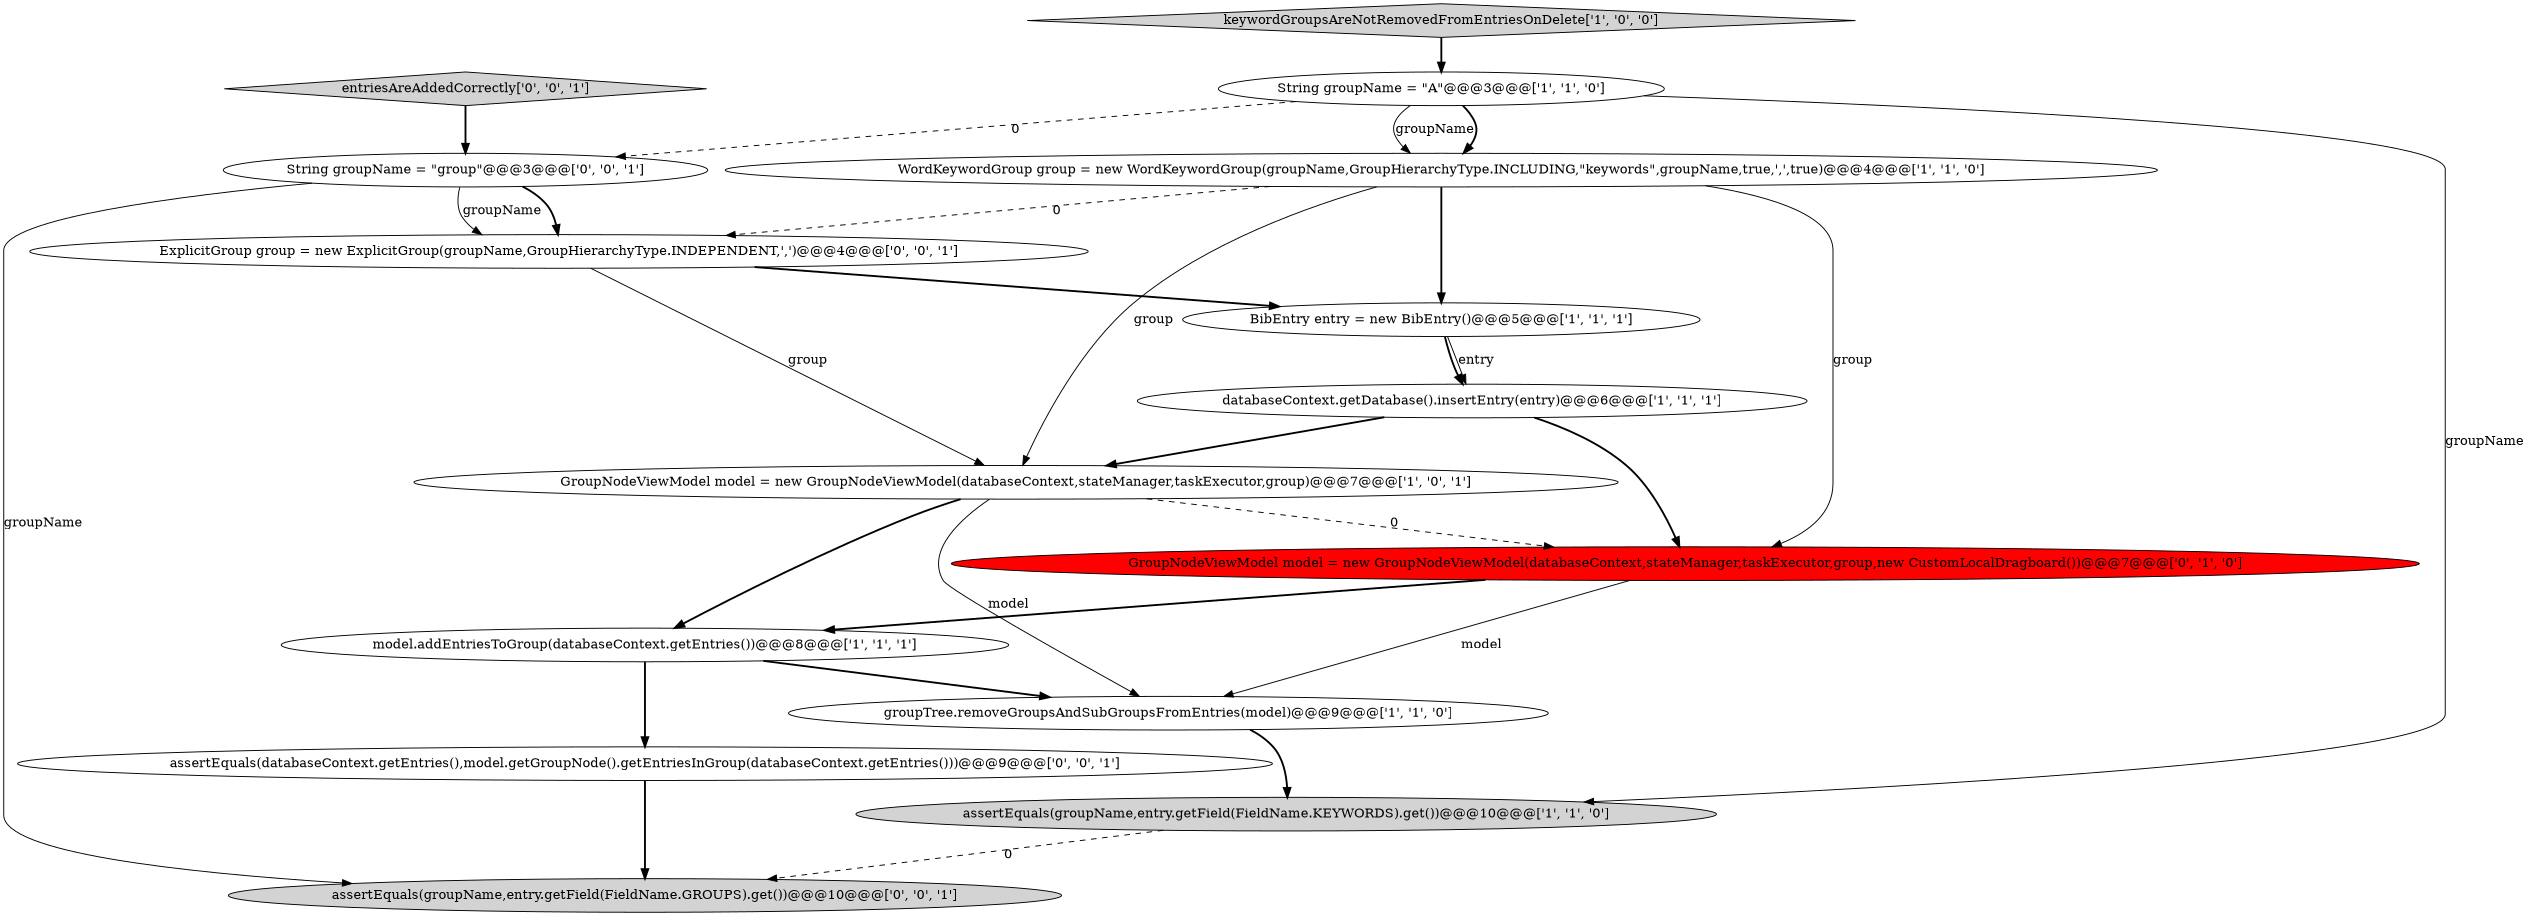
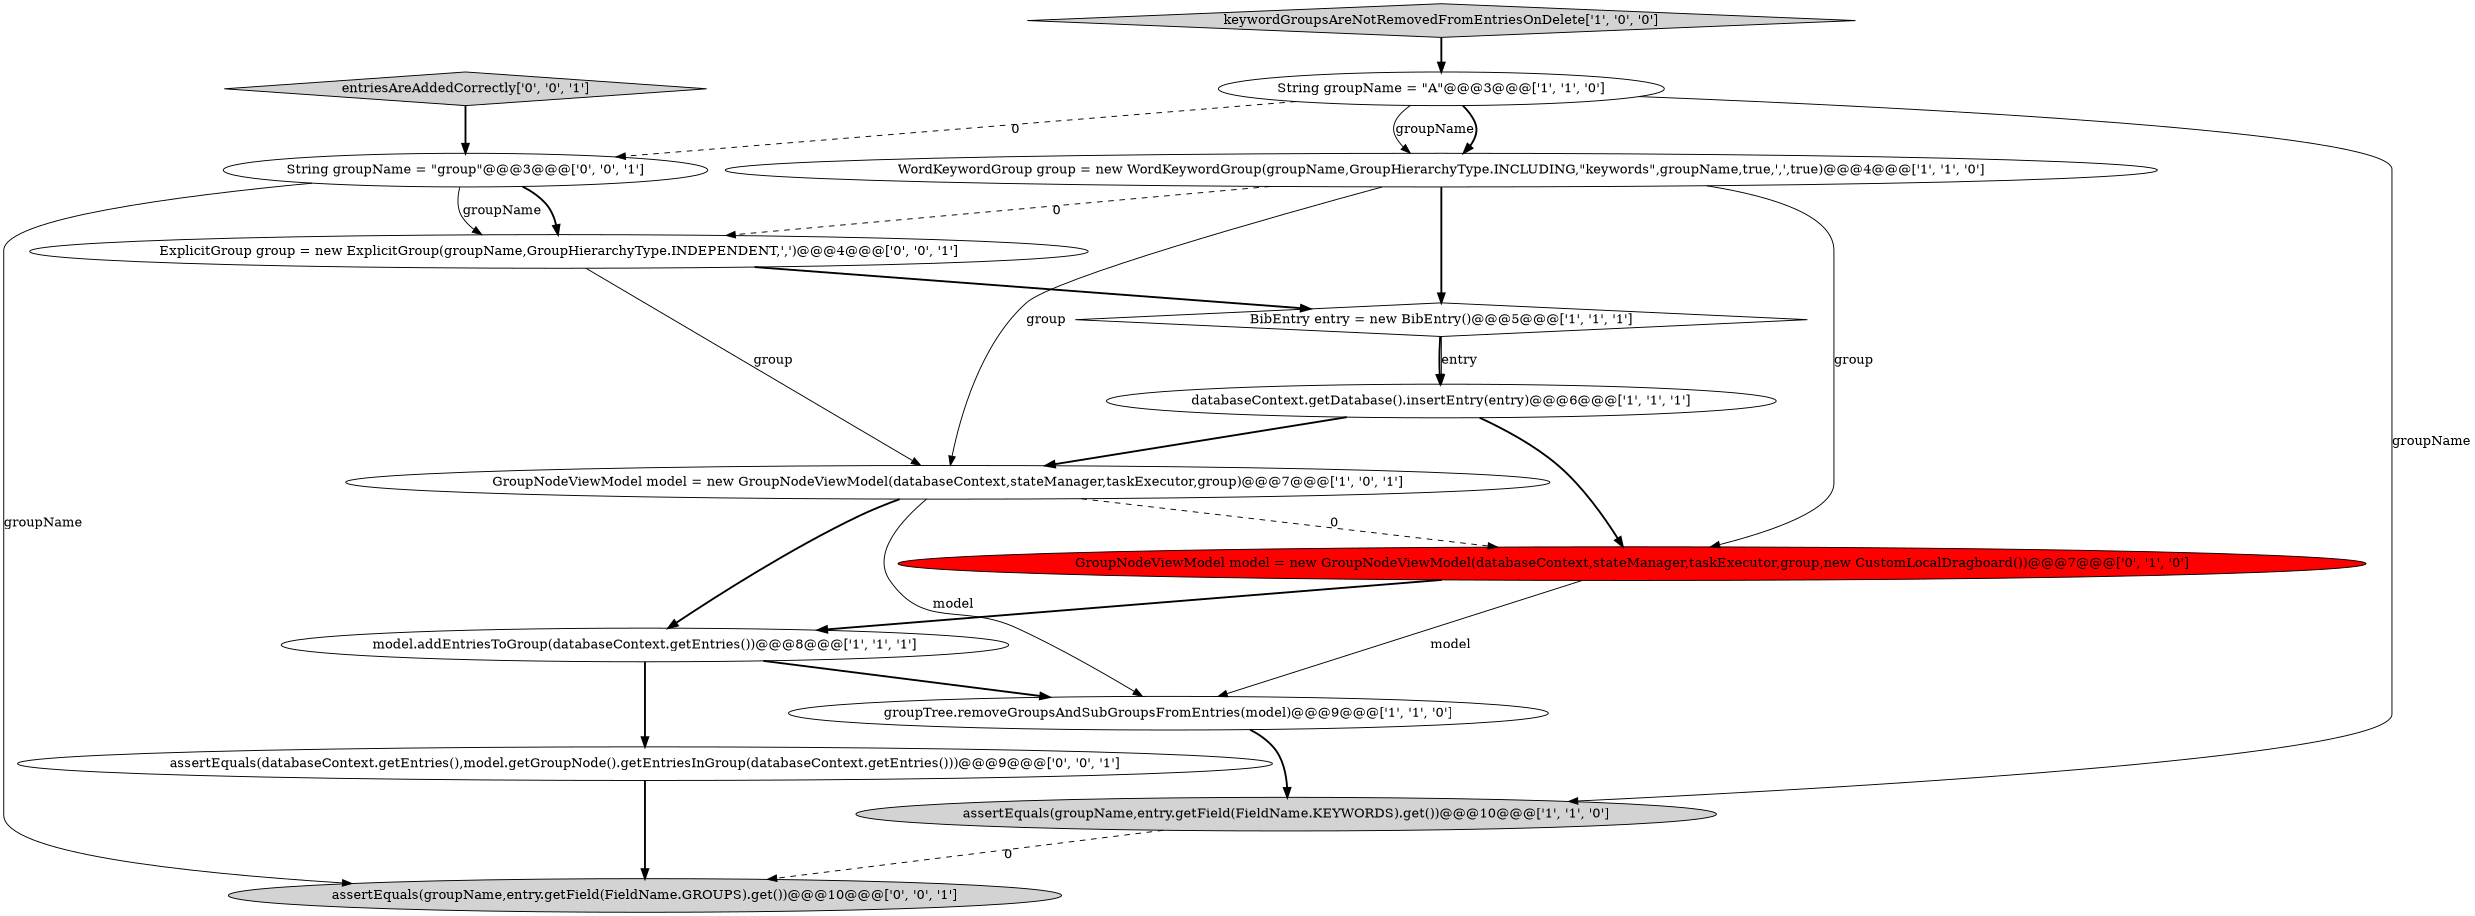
node "BibEntry entry = new BibEntry()@@@5@@@['1', '1', '1']": shape ellipse -> diamond
